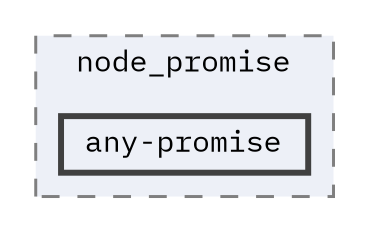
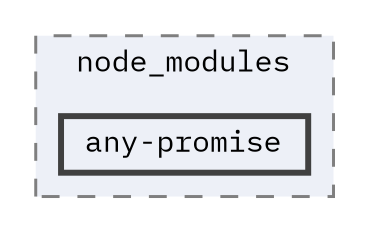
cluster "node_promise": label "node_promise" -> "node_modules"
